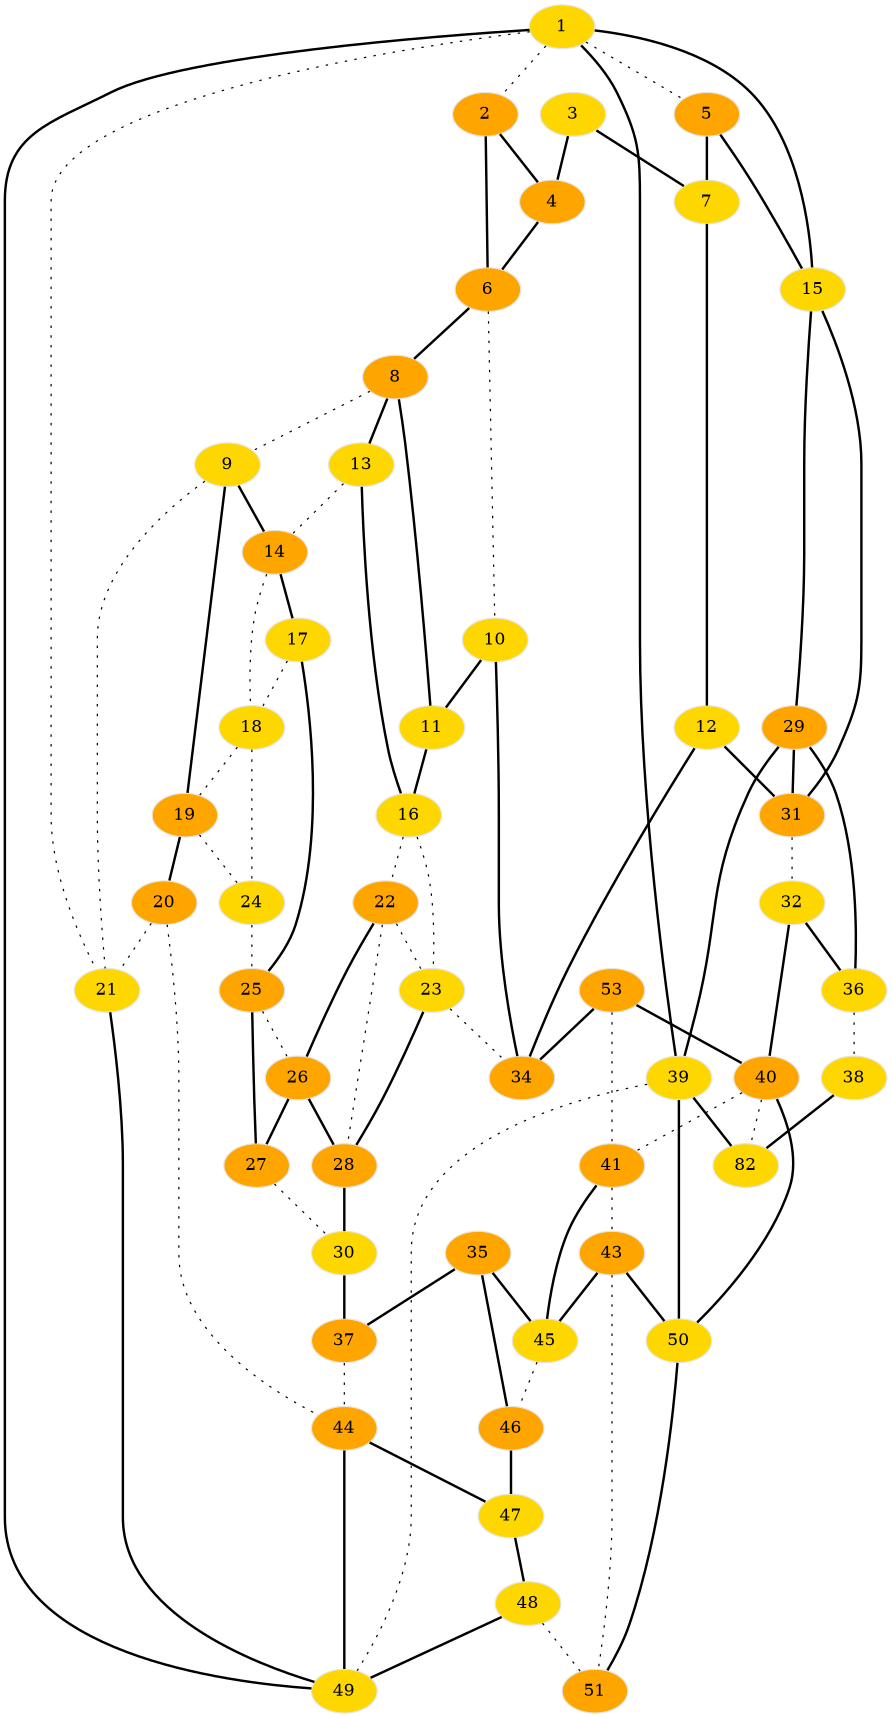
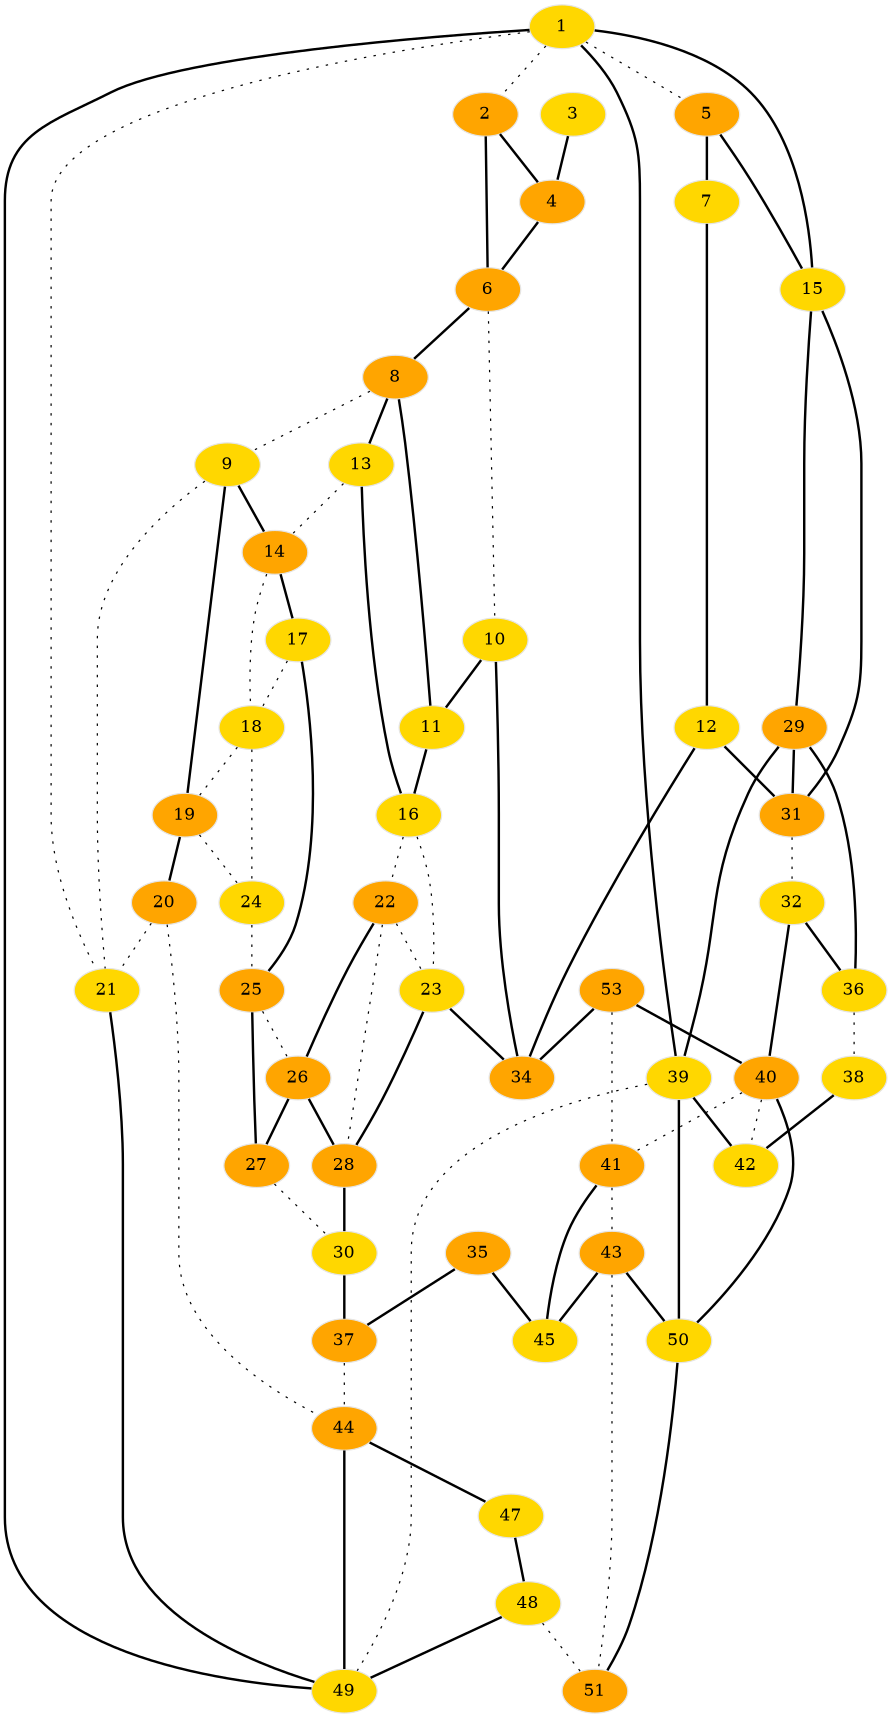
edge "3" -- "7": removed
edge "23" -- "34": style dotted -> bold
node "82": label "82" -> "42"
node "46": removed
